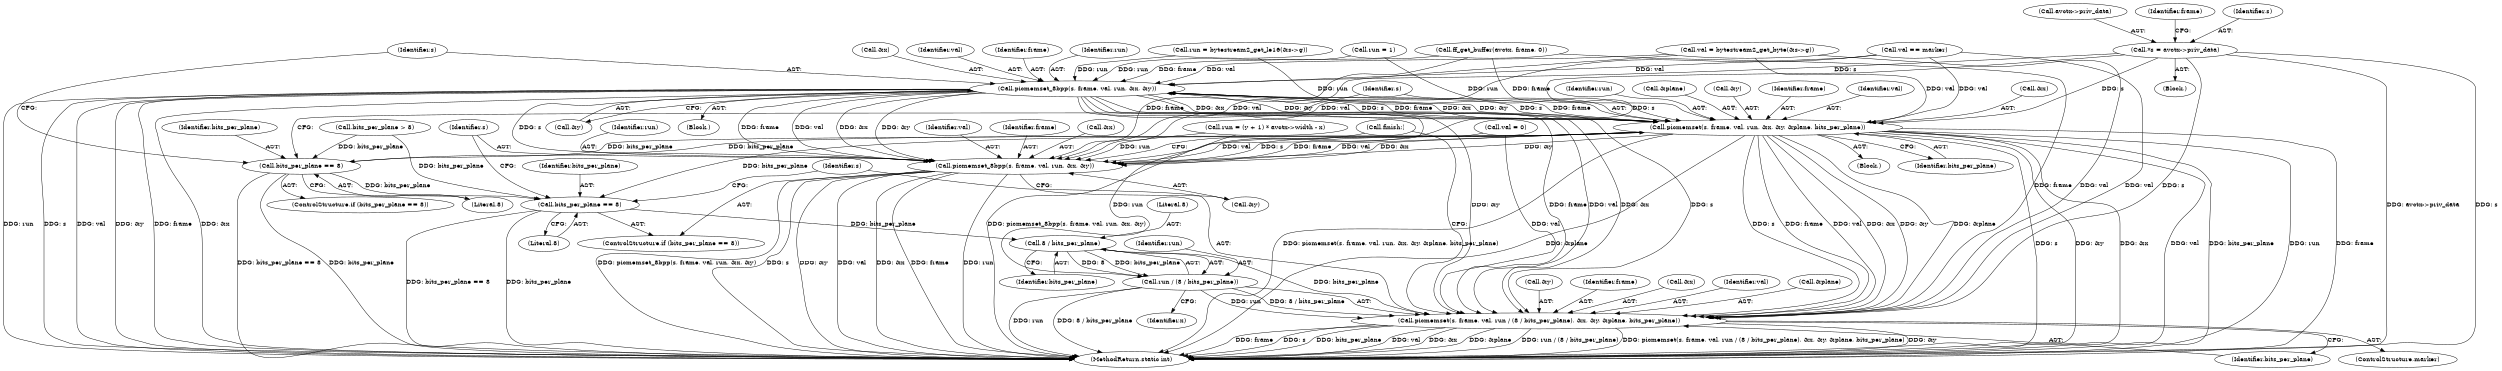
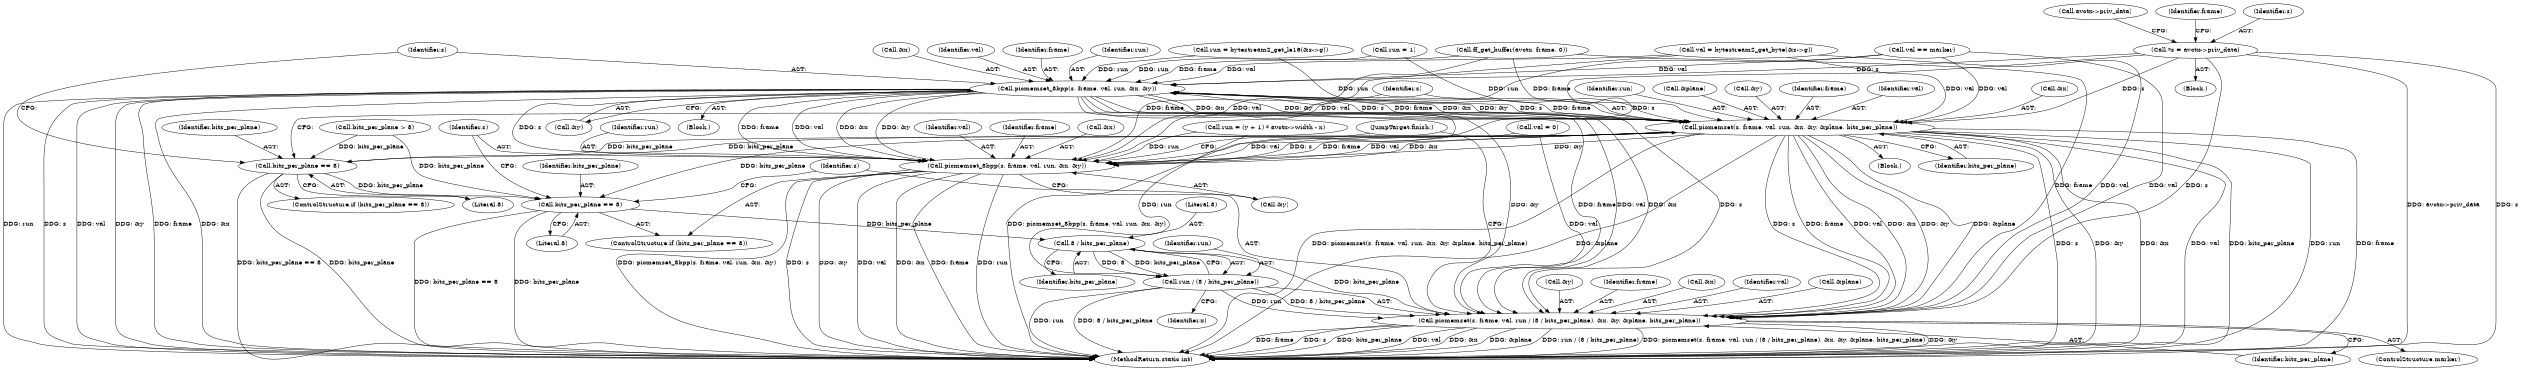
edge "(Call,avctx->priv_data)" -> "(Call,*s = avctx->priv_data)": label "AST: " -> "CFG: "
node "(Call,finish:)": label "(Call,finish:)" -> "(JumpTarget,finish:)"
edge "(Call,run / (8 / bits_per_plane))" -> "(Call,8 / bits_per_plane)": label "AST: " -> "CFG: "
